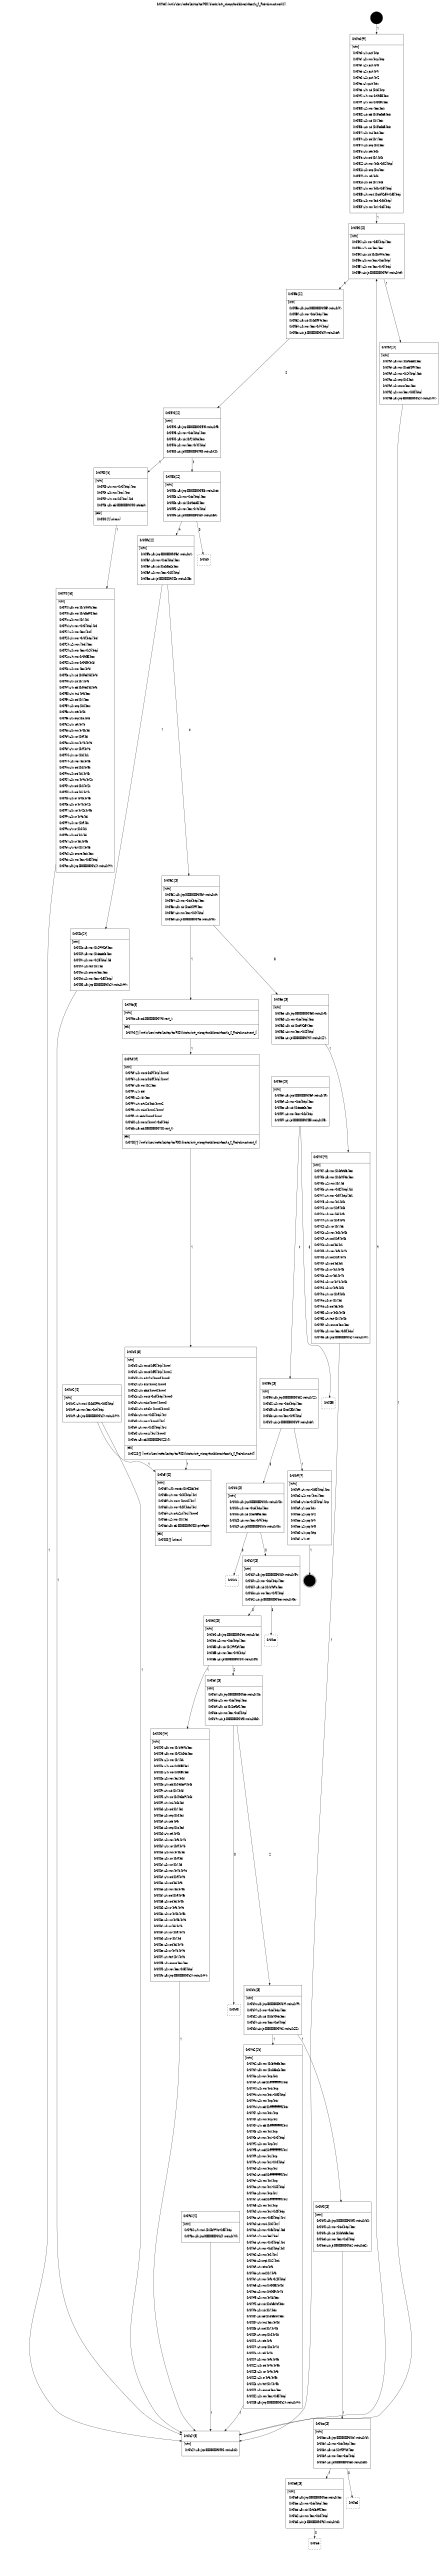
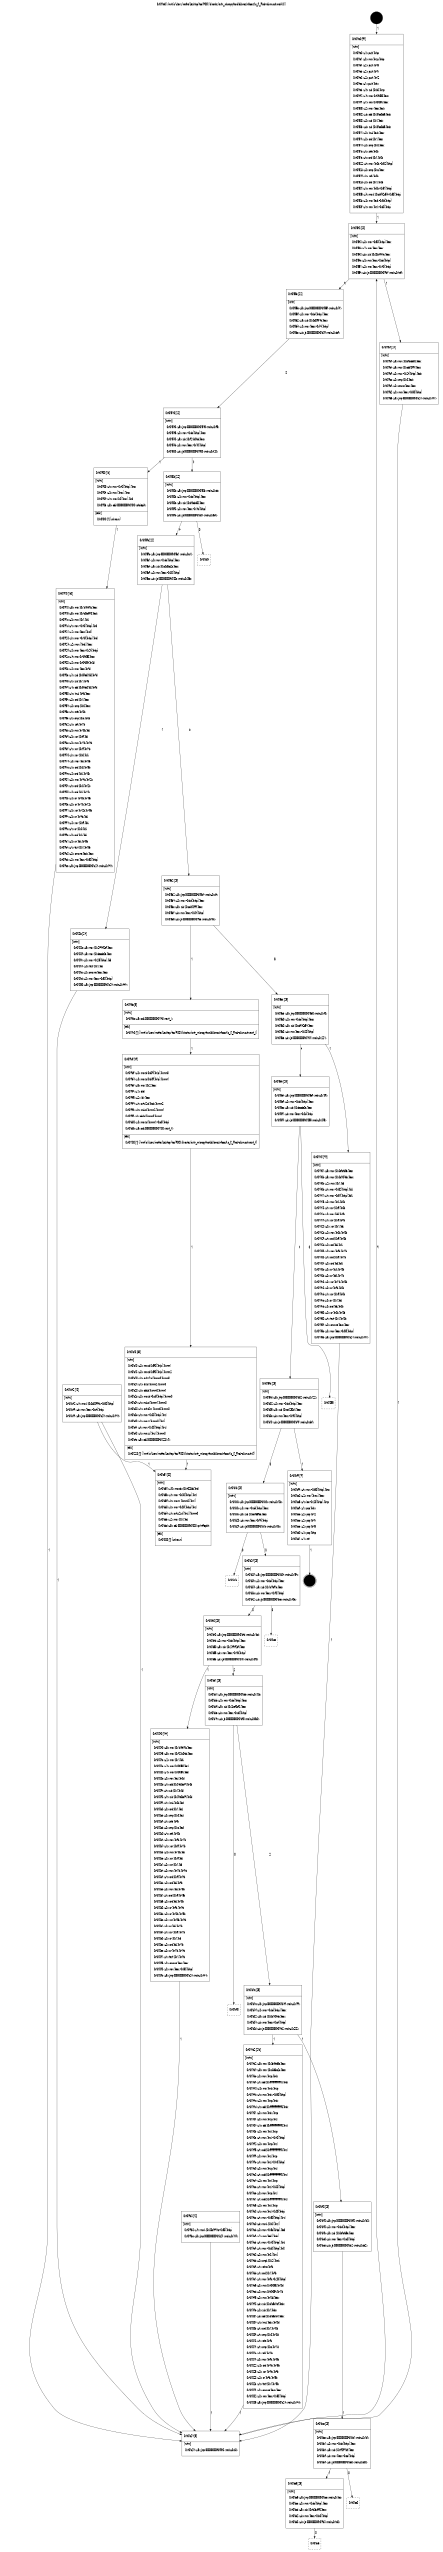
edge "0x4015cb [25]" -> "0x4015e4 [25]": added, label "4"
